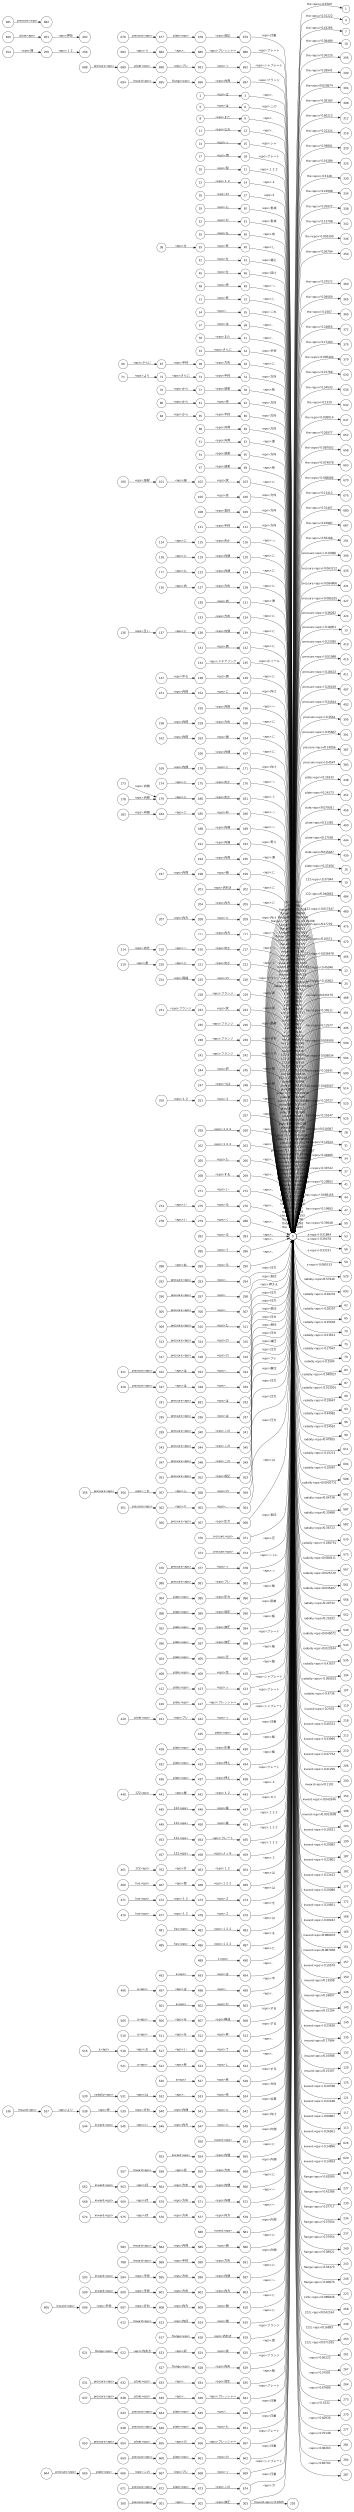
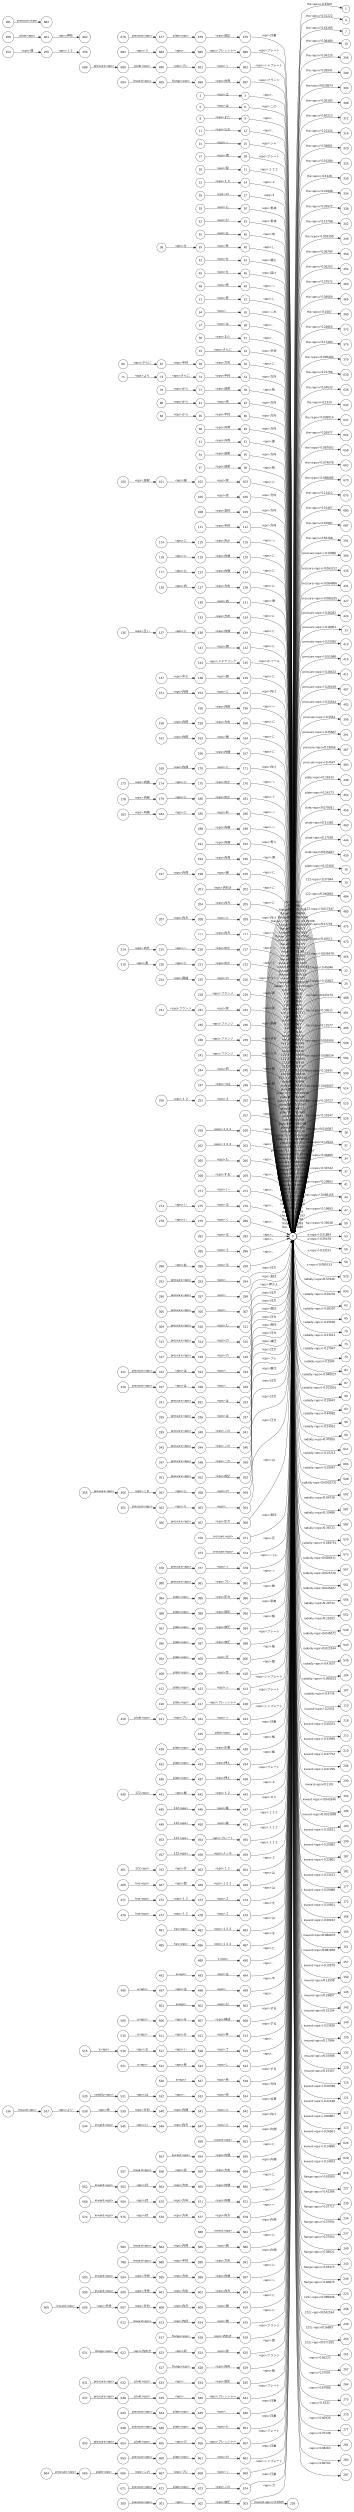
node "354": added
edge "173" -> "179": now "173" -> "174"
